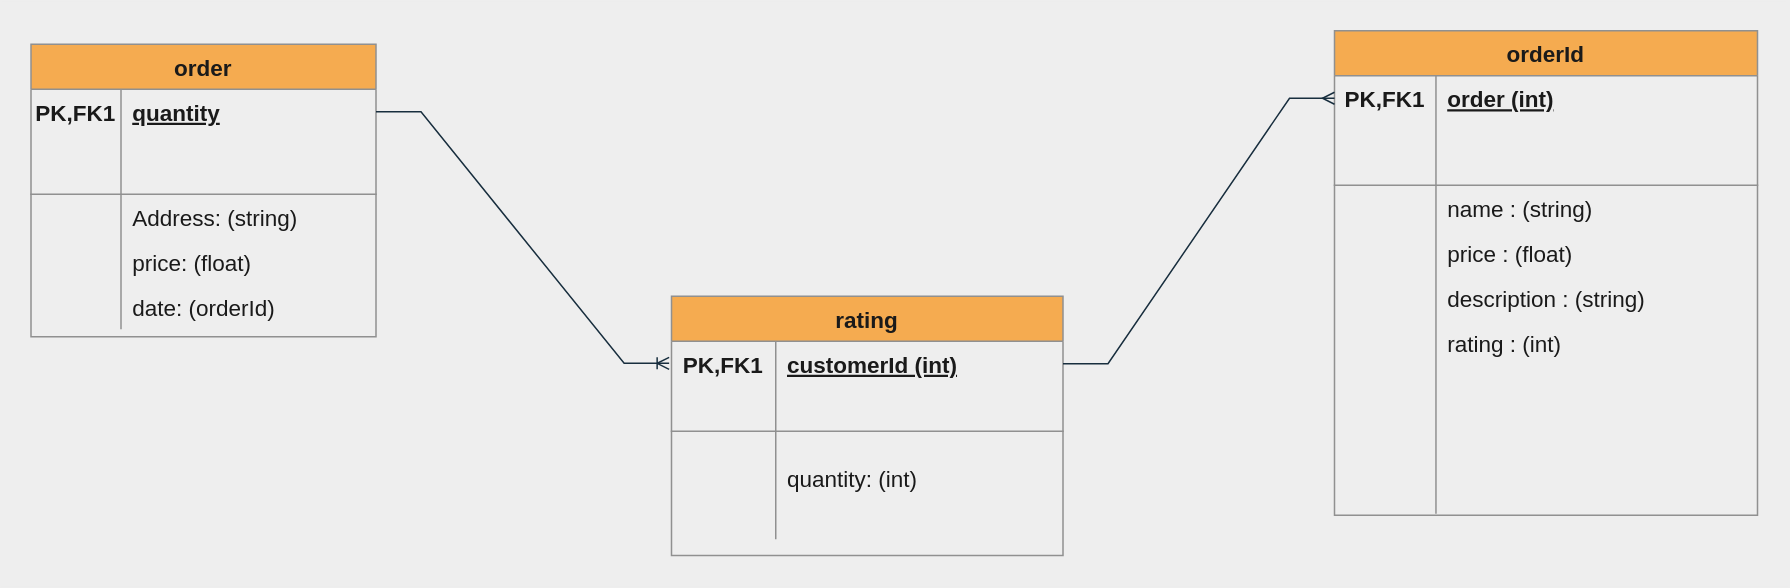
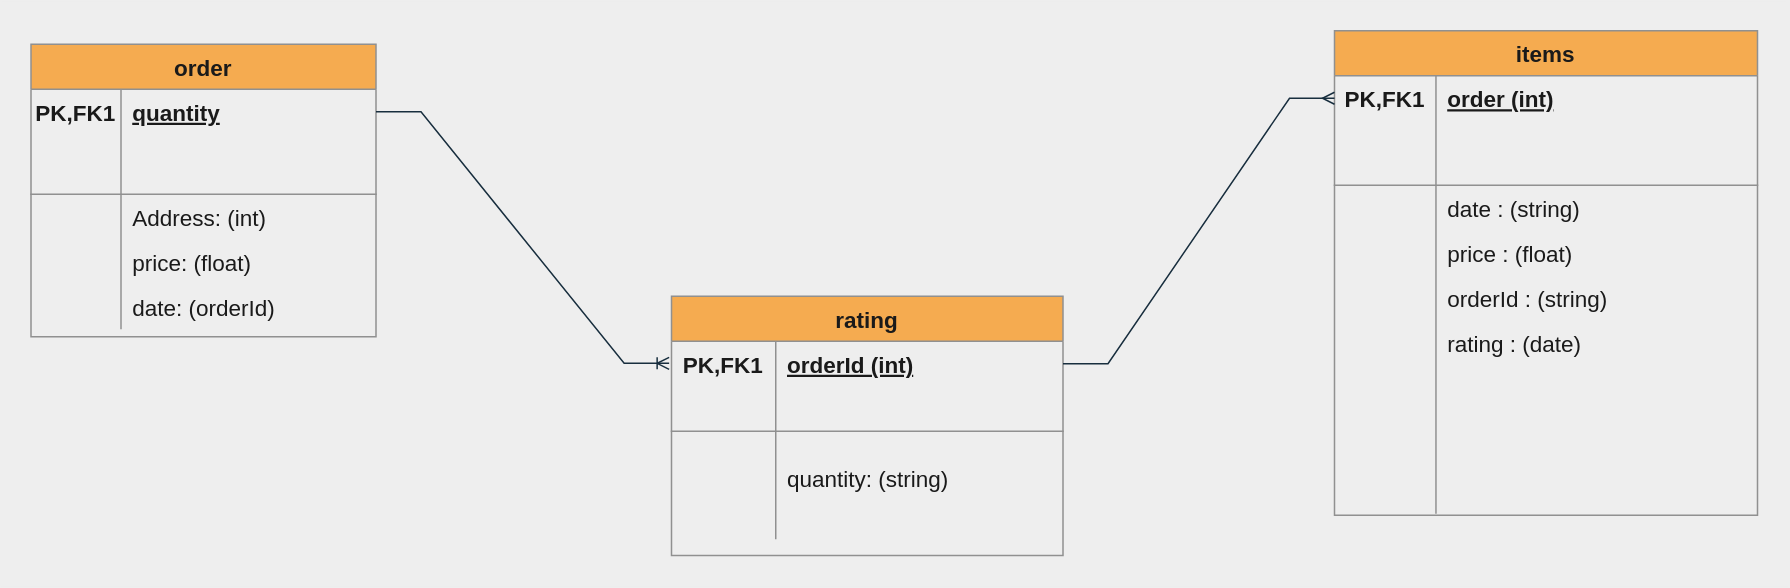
node "orderId": label "orderId" -> "items"
node "name : (string)": label "name : (string)" -> "date : (string)"
node "Address: (string)": label "Address: (string)" -> "Address: (int)"
node "description : (string)": label "description : (string)" -> "orderId : (string)"
node "rating : (int)": label "rating : (int)" -> "rating : (date)"
node "customerId (int)": label "customerId (int)" -> "orderId (int)"
node "quantity: (int)": label "quantity: (int)" -> "quantity: (string)"
